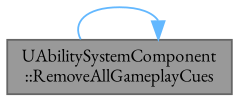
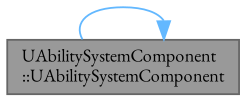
node "UAbilitySystemComponent ::RemoveAllGameplayCues": label "UAbilitySystemComponent ::RemoveAllGameplayCues" -> "UAbilitySystemComponent ::UAbilitySystemComponent"
